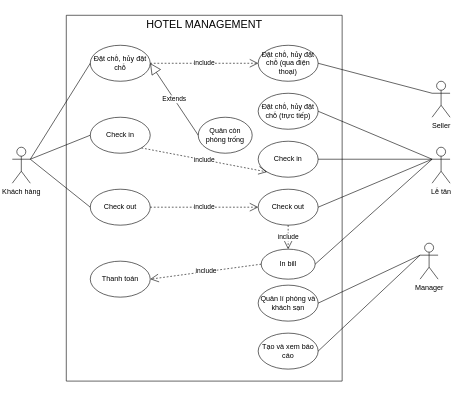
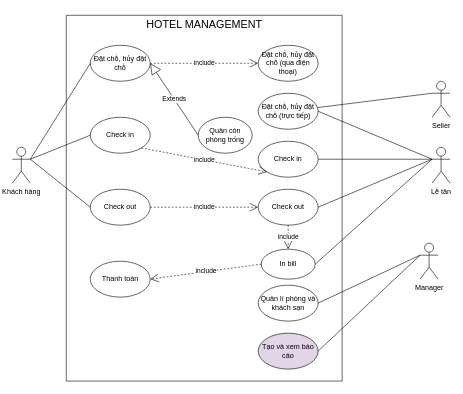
edge "Đặt chỗ, hủy đặt chỗ (qua điện thoại)" -- "Seller": now "Đặt chỗ, hủy đặt chỗ (trực tiếp)" -- "Seller"
node "Tạo và xem báo cáo": fillcolor #ffffff -> #e1d5e7
